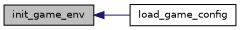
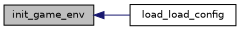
node "load_game_config": label "load_game_config" -> "load_load_config"
